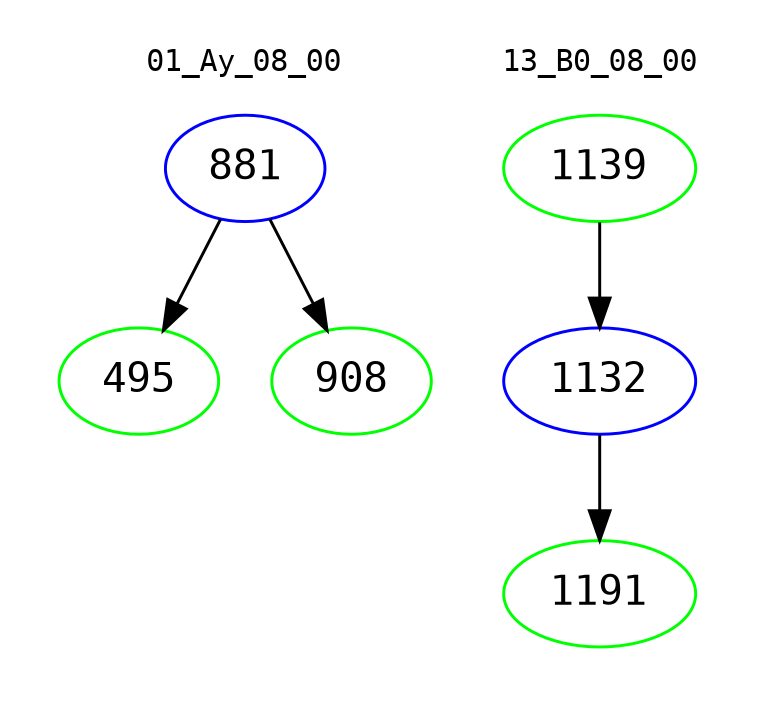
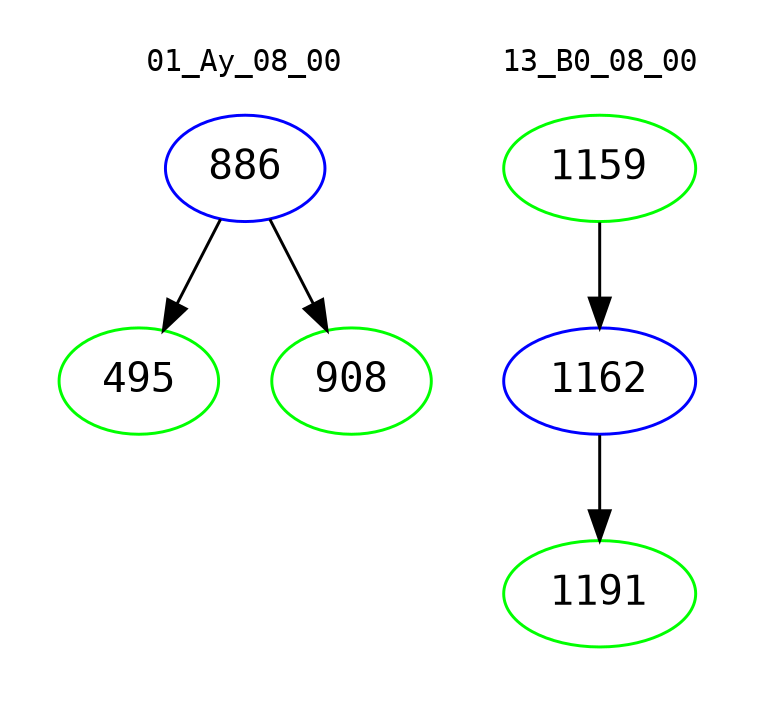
node "881": label "881" -> "886"
node "1139": label "1139" -> "1159"
node "1132": label "1132" -> "1162"
